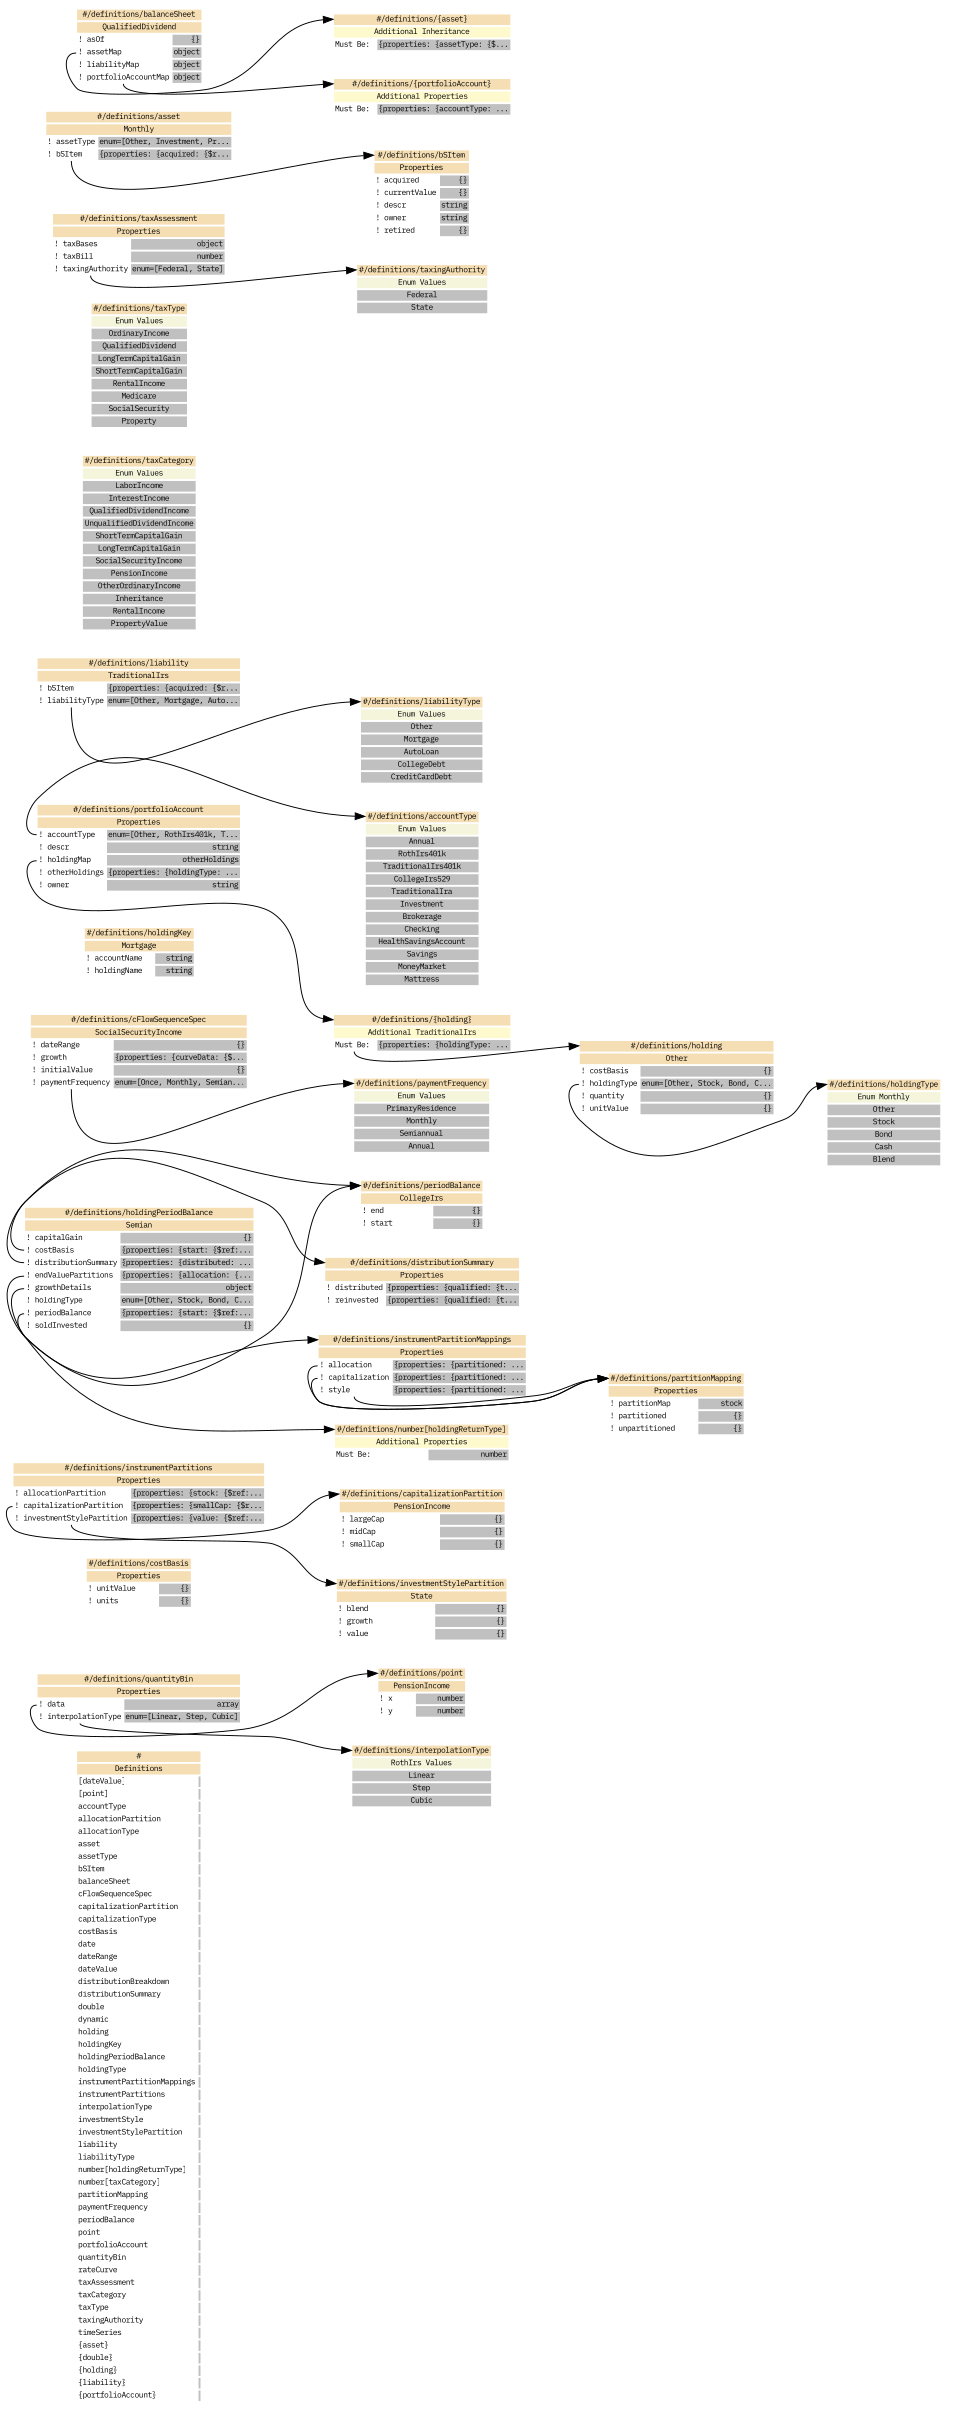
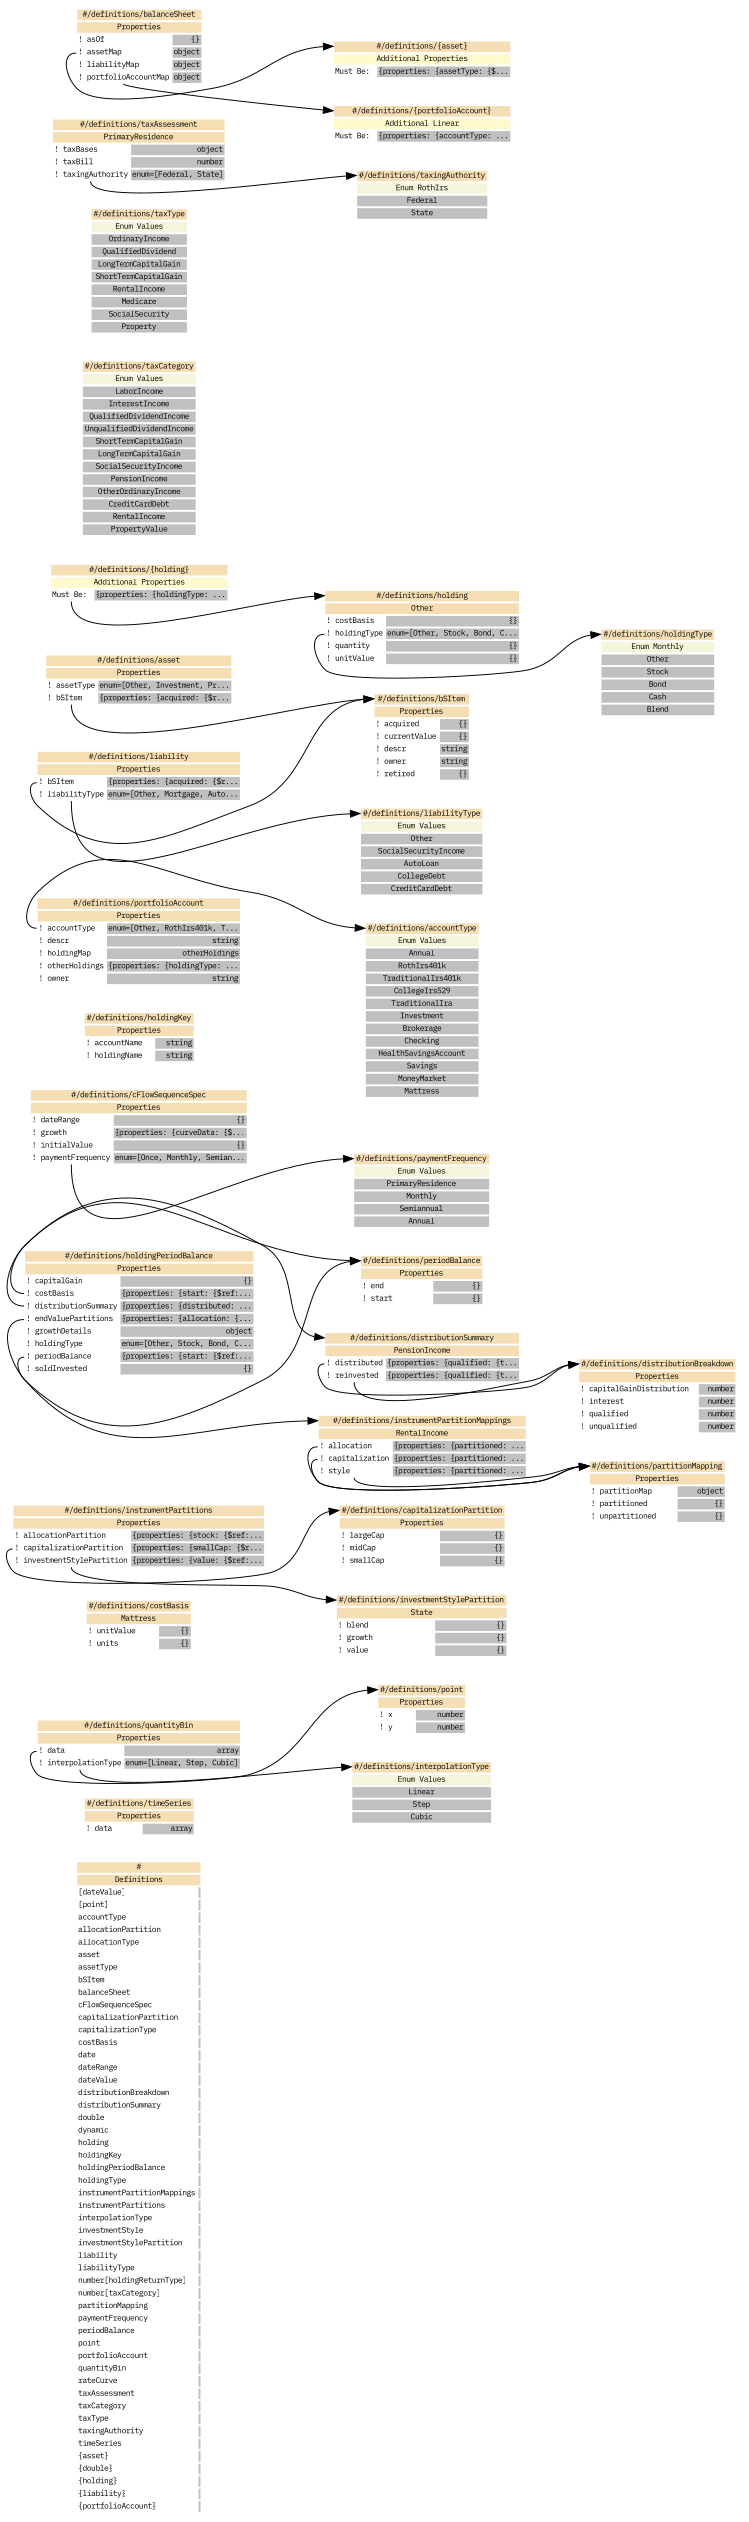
node "#/definitions/balanceSheet": text "QualifiedDividend" -> "Properties"
node "#/definitions/{asset}": text "Additional Inheritance" -> "Additional Properties"
node "#/definitions/{portfolioAccount}": text "Additional Properties" -> "Additional Linear"
node "#/definitions/asset": text "Monthly" -> "Properties"
node "#/definitions/taxAssessment": text "Properties" -> "PrimaryResidence"
node "#/definitions/taxingAuthority": text "Enum Values" -> "Enum RothIrs"
node "#/definitions/taxCategory": text "Inheritance" -> "CreditCardDebt"
node "#/definitions/liability": text "TraditionalIrs" -> "Properties"
node "#/definitions/liabilityType": text "Mortgage" -> "SocialSecurityIncome"
edge "#/definitions/liability" -> "#/definitions/bSItem": added
edge "#/definitions/portfolioAccount" -> "#/definitions/{holding}": removed
node "#/definitions/holdingKey": text "Mortgage" -> "Properties"
node "#/definitions/cFlowSequenceSpec": text "SocialSecurityIncome" -> "Properties"
node "#/definitions/{holding}": text "Additional TraditionalIrs" -> "Additional Properties"
node "#/definitions/periodBalance": text "CollegeIrs" -> "Properties"
node "#/definitions/holdingPeriodBalance": text "Semian" -> "Properties"
node "#/definitions/distributionSummary": text "Properties" -> "PensionIncome"
node "#/definitions/instrumentPartitionMappings": text "Properties" -> "RentalIncome"
node "#/definitions/distributionBreakdown": added
node "#/definitions/partitionMapping": text "stock" -> "object"
node "#/definitions/number[holdingReturnType]": removed
node "#/definitions/capitalizationPartition": text "PensionIncome" -> "Properties"
node "#/definitions/costBasis": text "Properties" -> "Mattress"
node "#/definitions/point": text "PensionIncome" -> "Properties"
node "#/definitions/interpolationType": text "RothIrs Values" -> "Enum Values"
node "#/definitions/timeSeries": added
